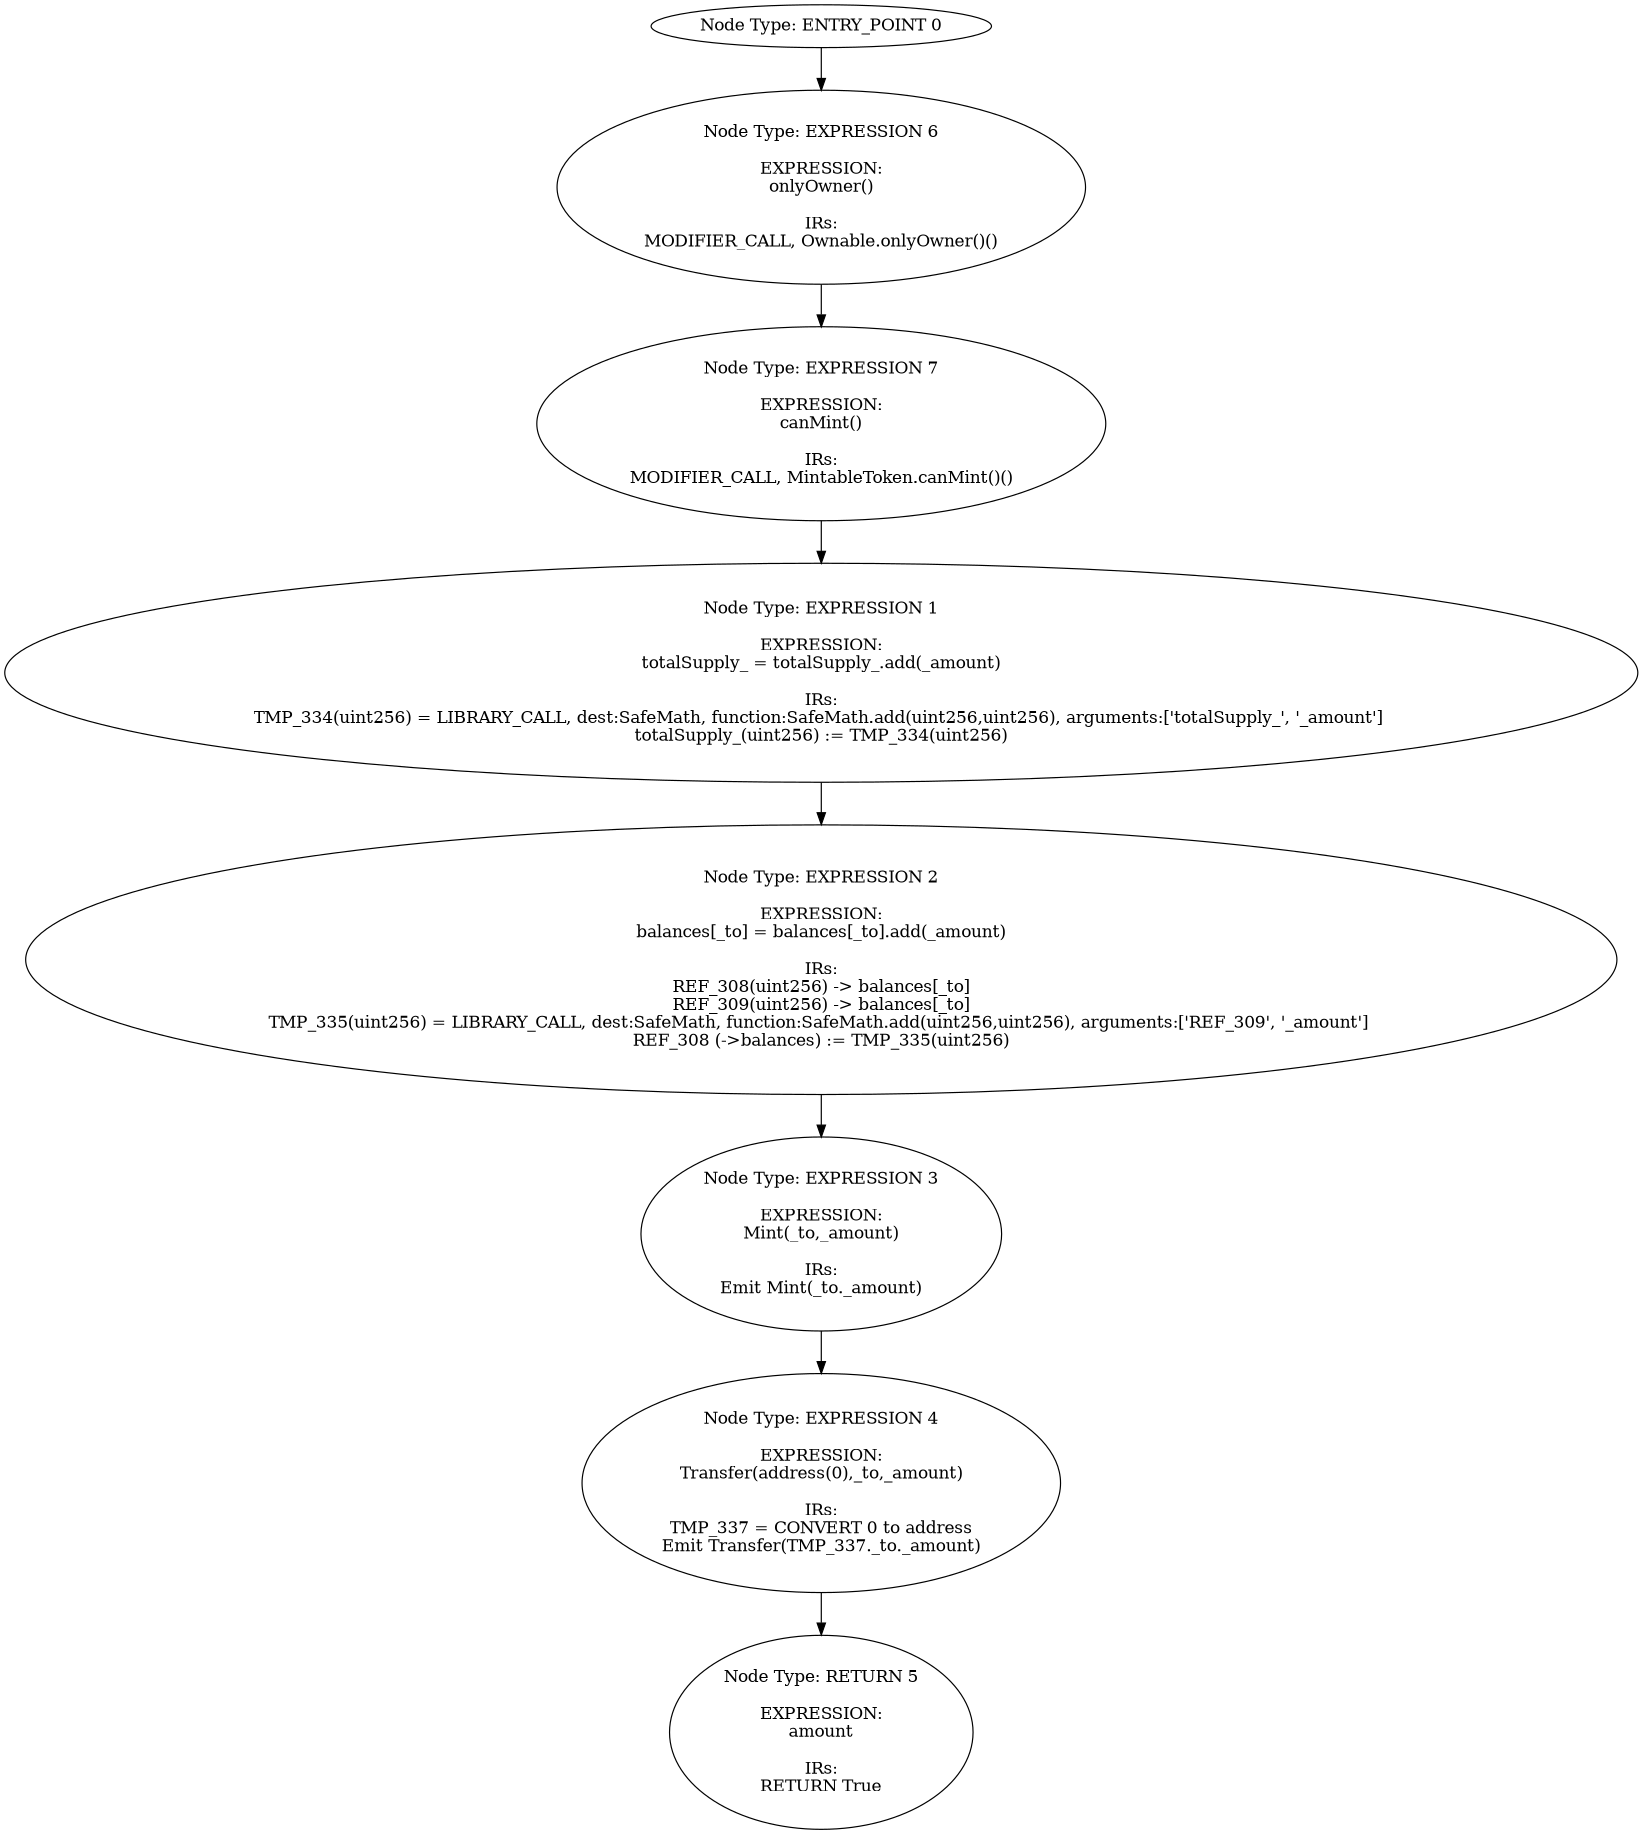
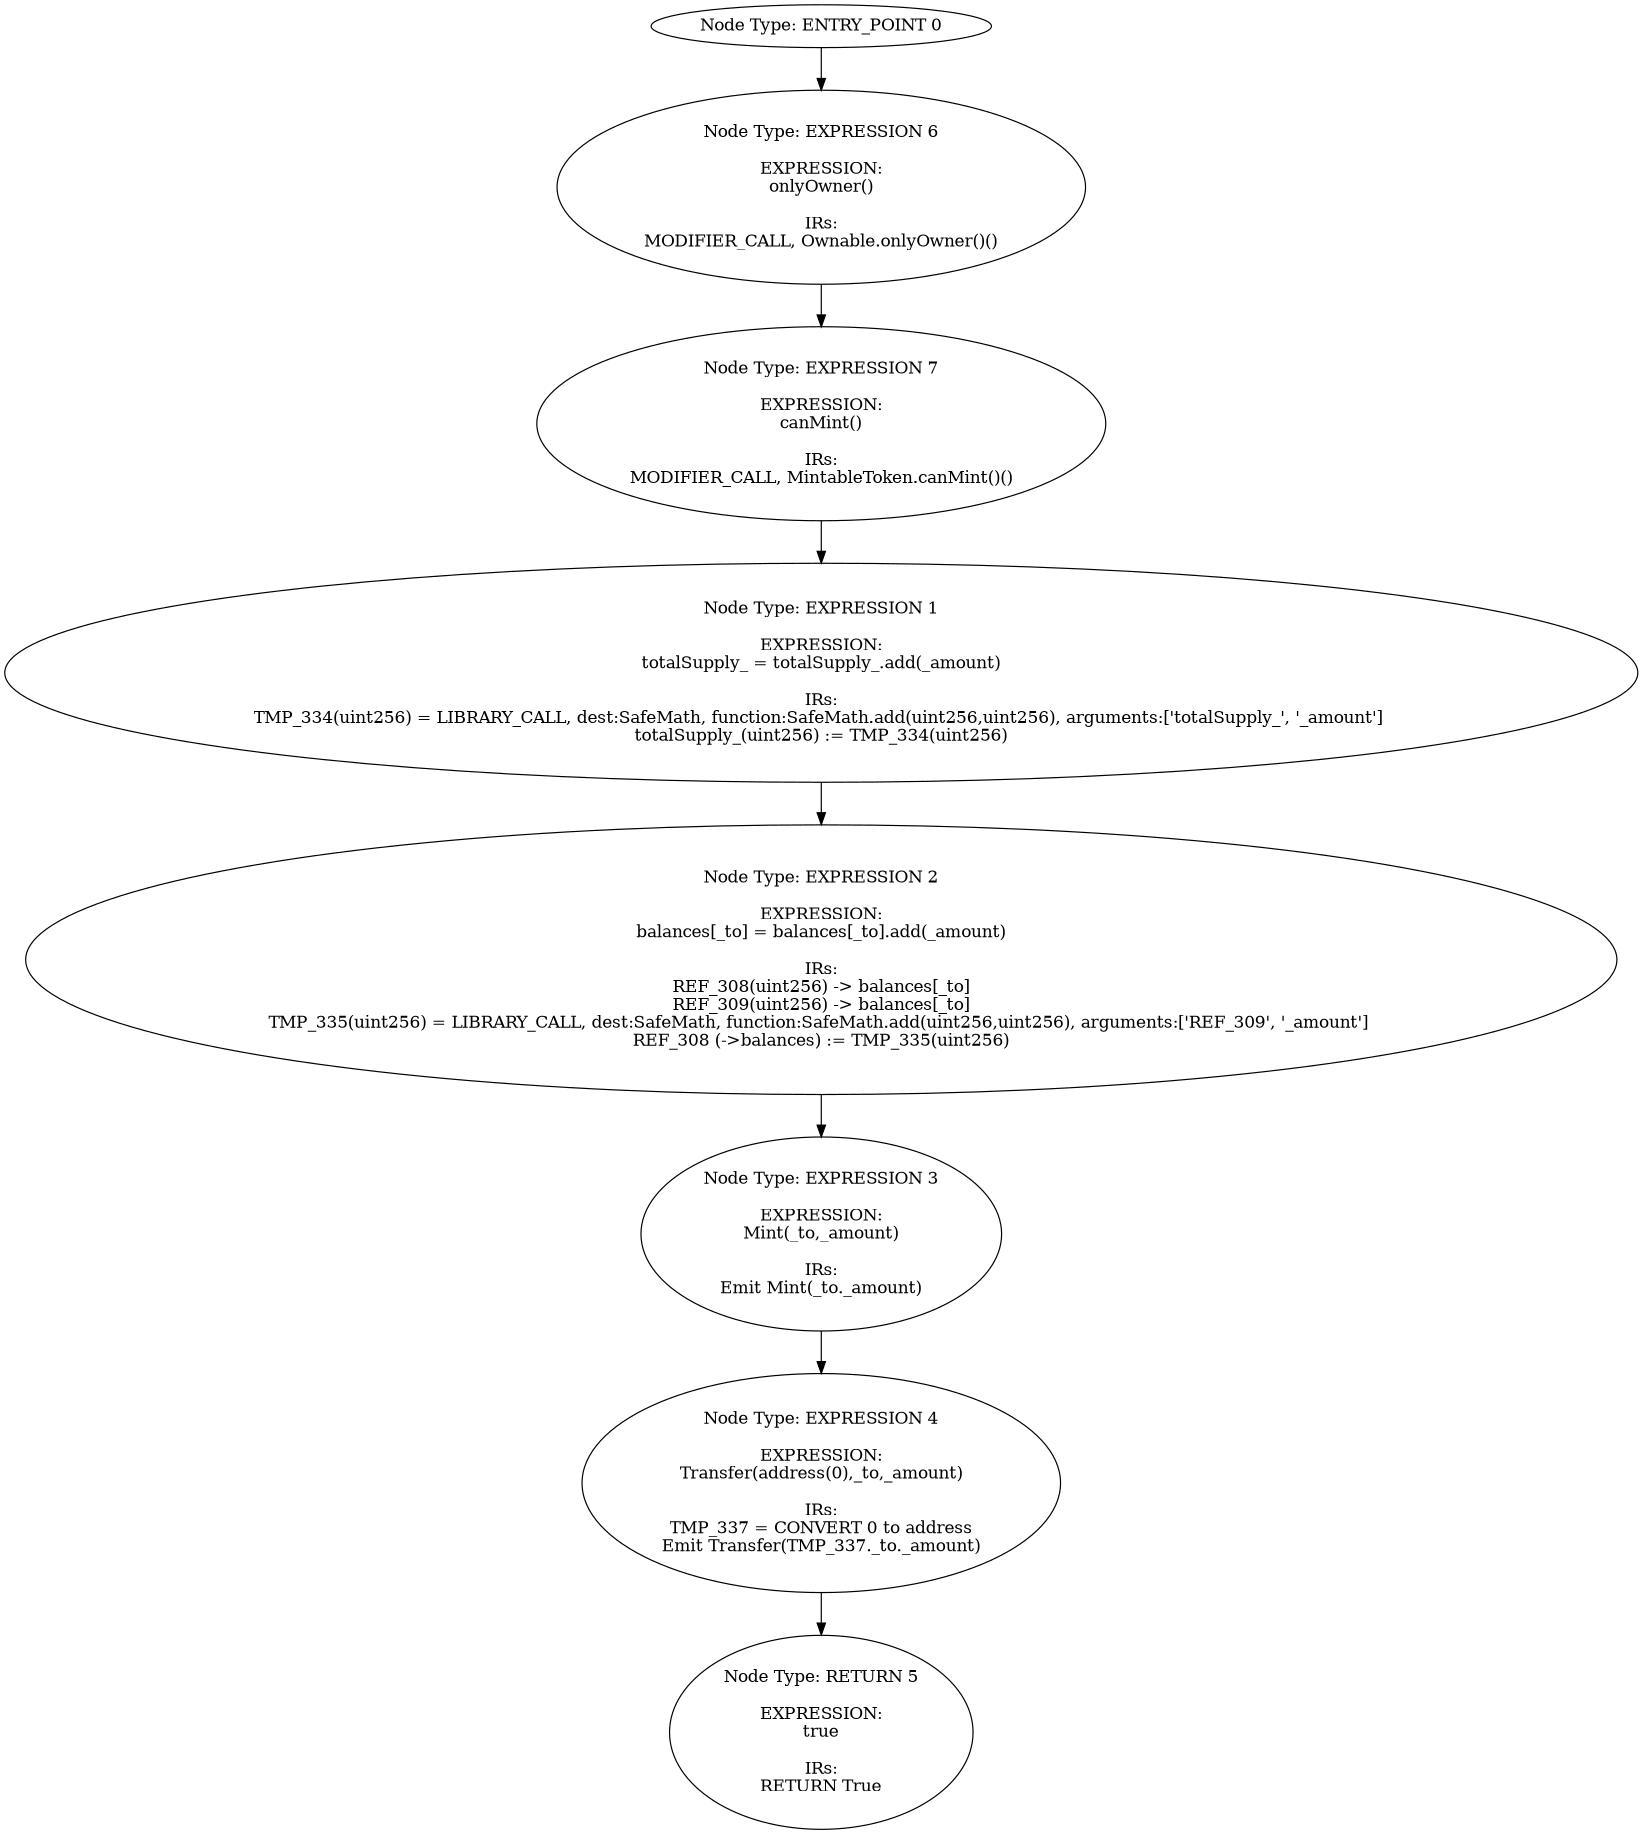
node "Node Type: RETURN 5 EXPRESSION: amount IRs: RETURN True": label "Node Type: RETURN 5 EXPRESSION: amount IRs: RETURN True" -> "Node Type: RETURN 5 EXPRESSION: true IRs: RETURN True"
